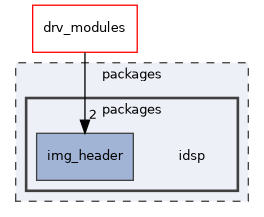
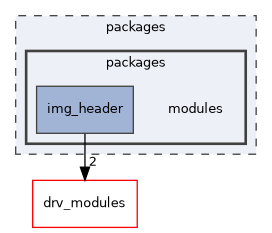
edge "drv_modules" -> "img_header": reversed
node "idsp": label "idsp" -> "modules"
